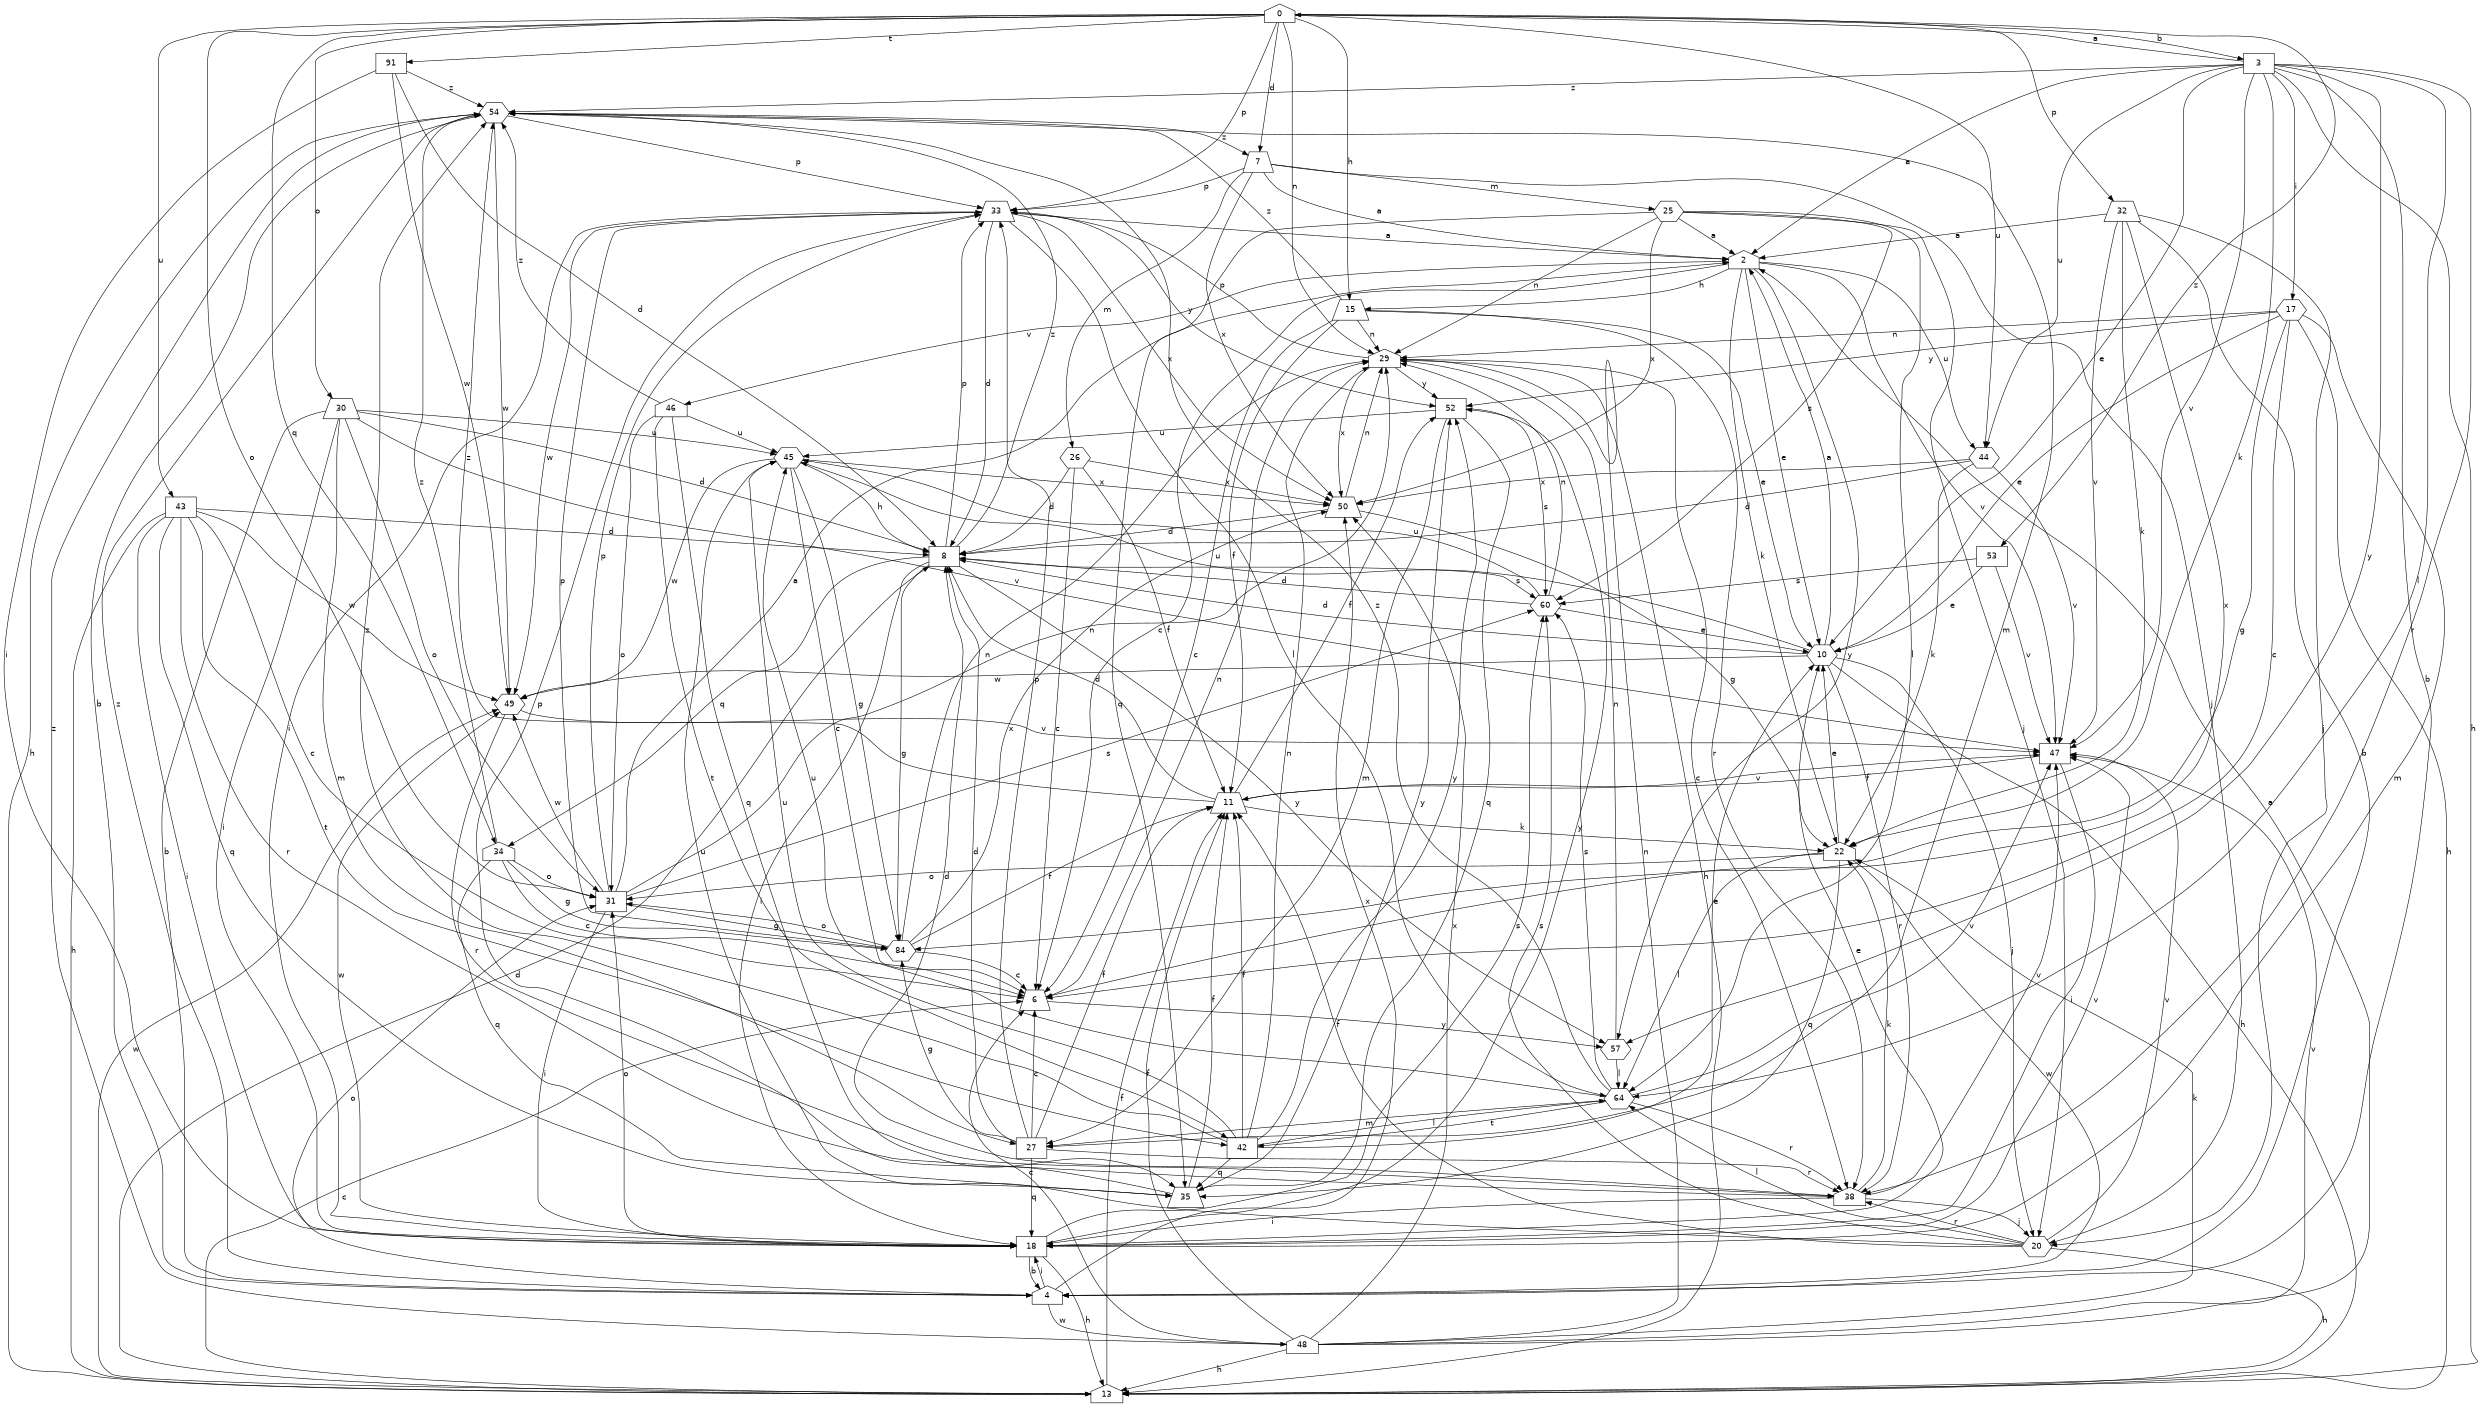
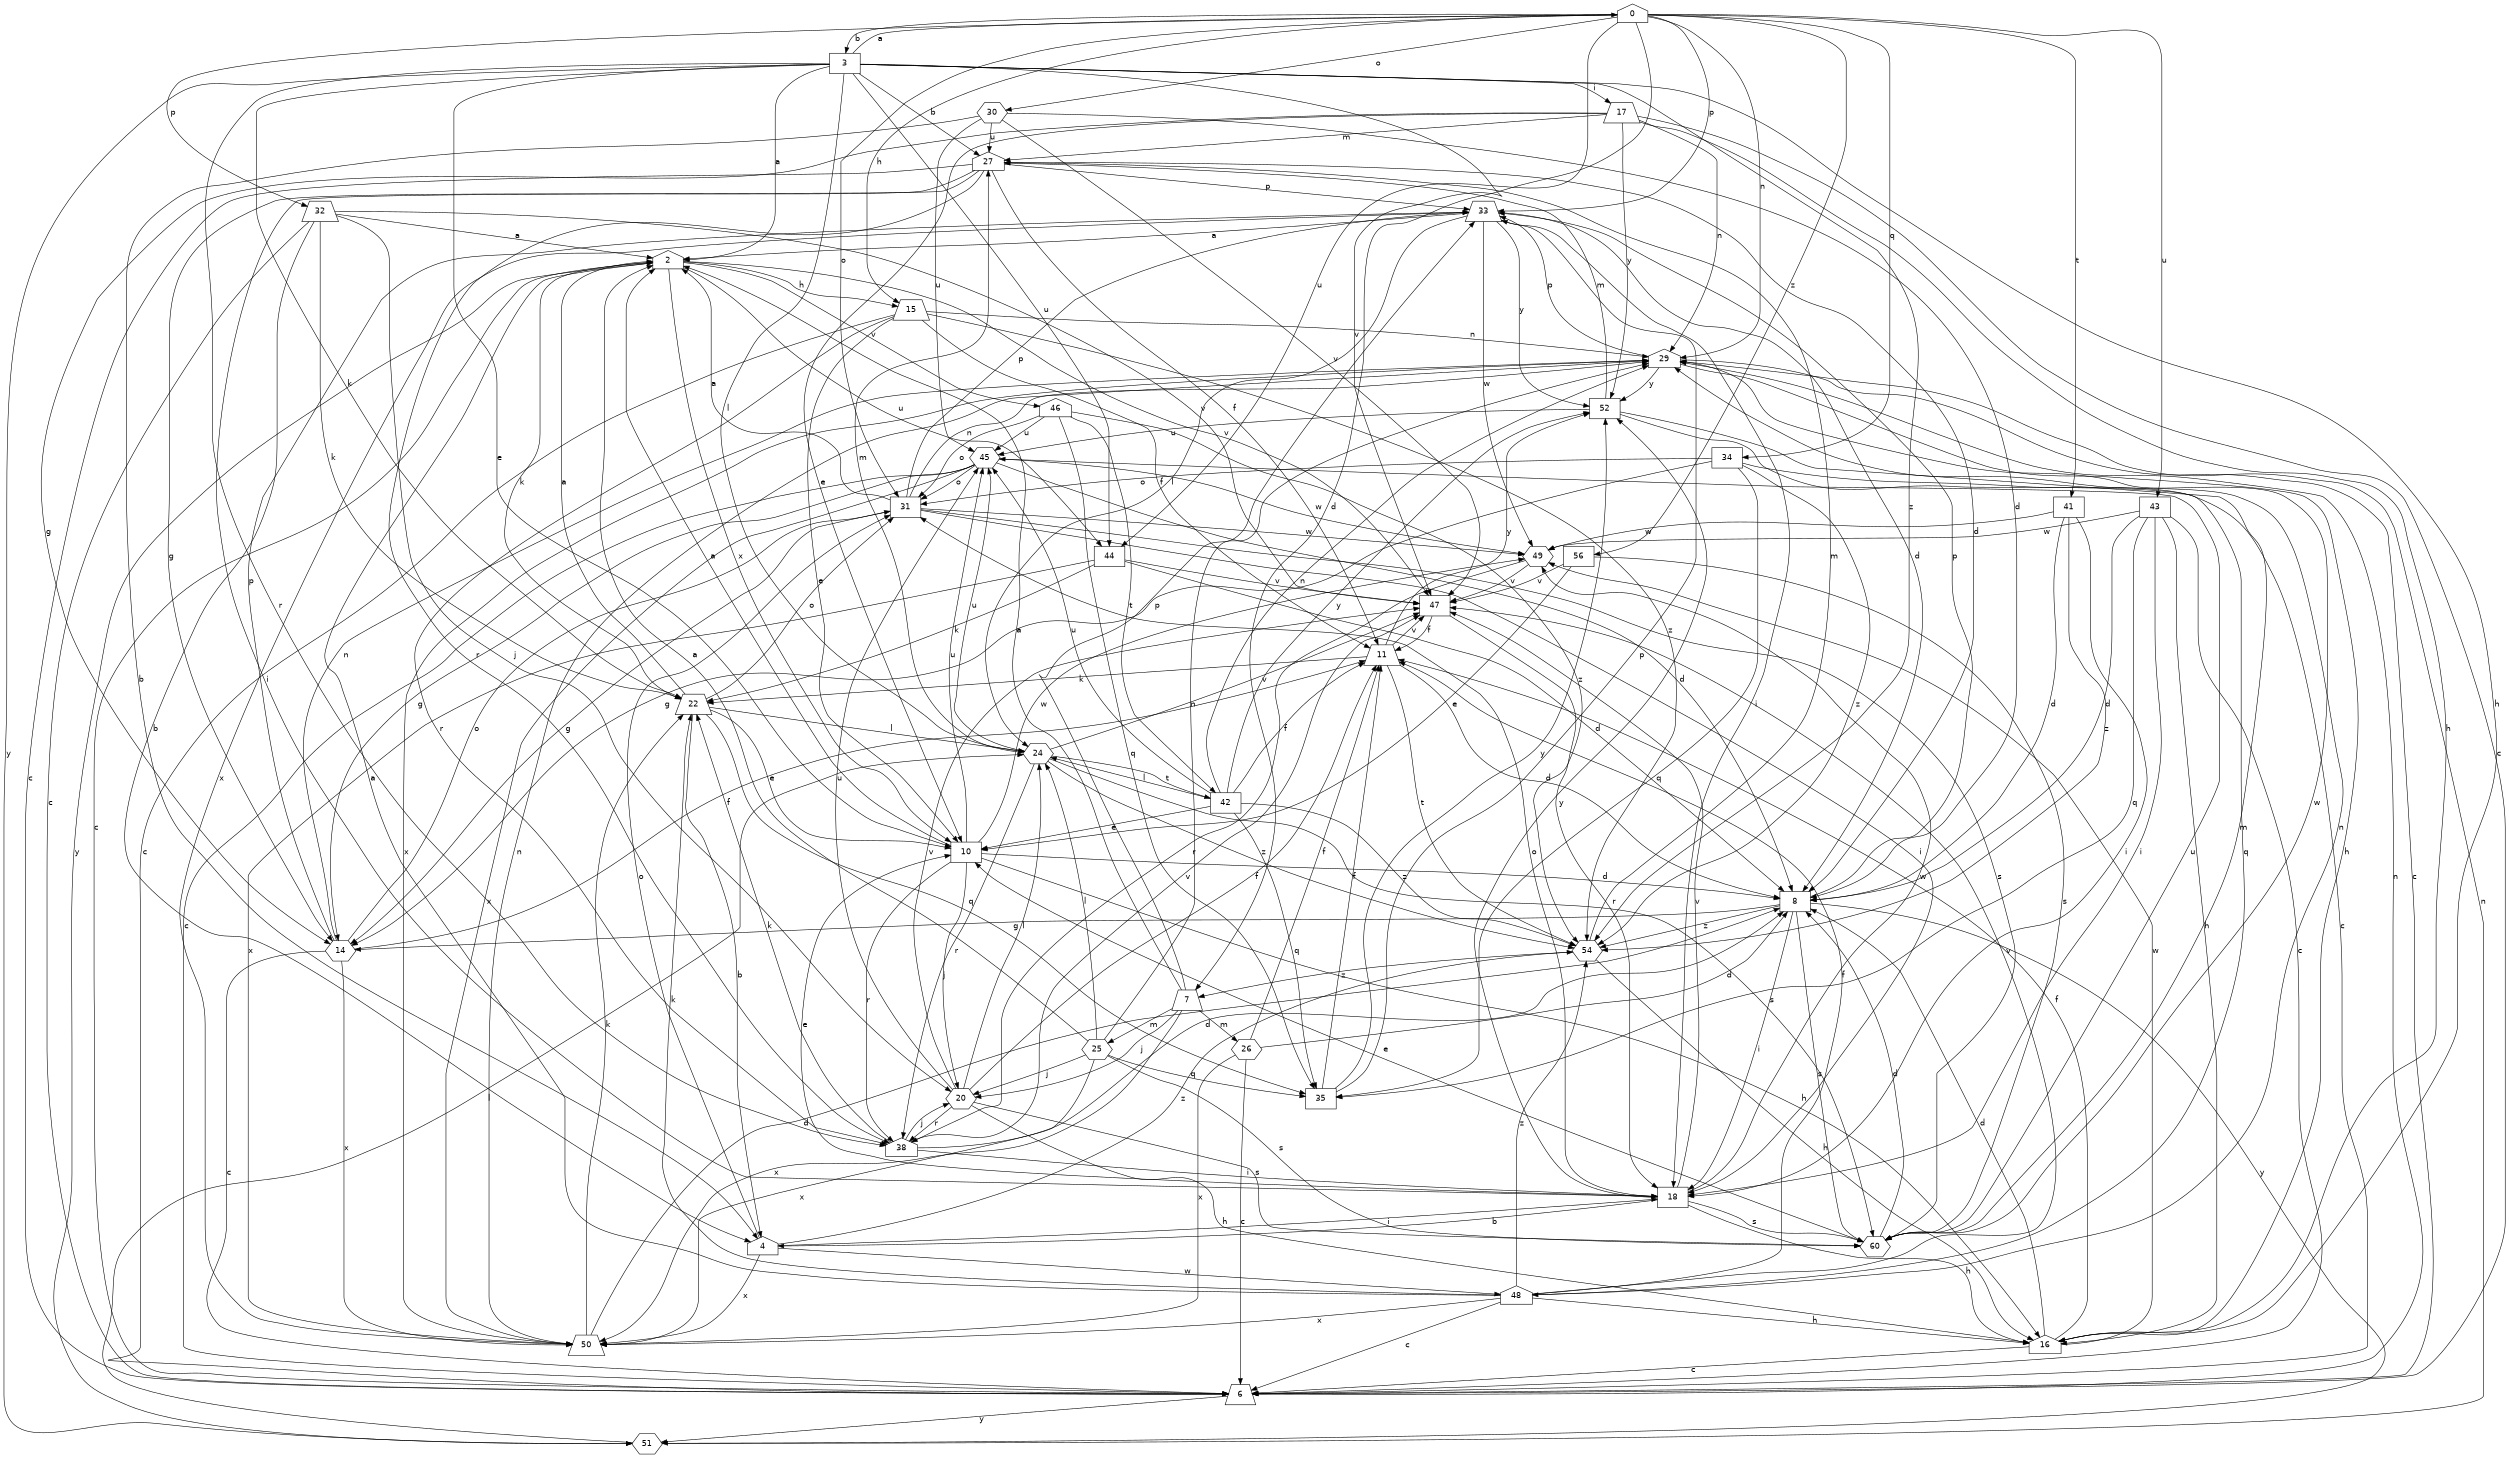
node "91": label "91" -> "41"
edge "54" -> "33": removed, label "p"
node "17": shape hexagon -> trapezium
edge "54" -> "49": removed, label "w"
node "30": shape trapezium -> hexagon
edge "11" -> "54": label "z" -> "t"
edge "2" -> "10": label "e" -> "x"
node "44": shape hexagon -> box
edge "22" -> "2": added, label "a"
edge "60" -> "29": label "n" -> "w"
edge "45" -> "8": label "h" -> "d"
edge "52" -> "60": label "s" -> "m"
node "53": label "53" -> "56"
edge "11" -> "52": label "f" -> "y"
edge "32" -> "6": label "x" -> "c"
node "10": shape hexagon -> box
edge "30" -> "31": now "45" -> "31"
edge "50" -> "22": label "g" -> "k"
edge "29" -> "38": now "29" -> "6"
edge "8" -> "34": removed, label "q"
edge "30" -> "27": label "m" -> "u"
edge "52" -> "35": now "52" -> "48"
node "34": shape house -> box
node "22": shape house -> trapezium
node "84": label "84" -> "14"
edge "43" -> "42": removed, label "t"
edge "47" -> "18": label "i" -> "r"
edge "54" -> "4": removed, label "b"
node "57": label "57" -> "51"
edge "22" -> "4": label "w" -> "b"
node "64": label "64" -> "24"
edge "30" -> "18": removed, label "i"
edge "43" -> "38": removed, label "r"
node "27": shape box -> house
edge "17" -> "18": now "17" -> "27"
edge "27" -> "18": label "q" -> "i"
node "35": shape trapezium -> box
edge "3" -> "4": now "3" -> "27"
node "13": label "13" -> "16"
